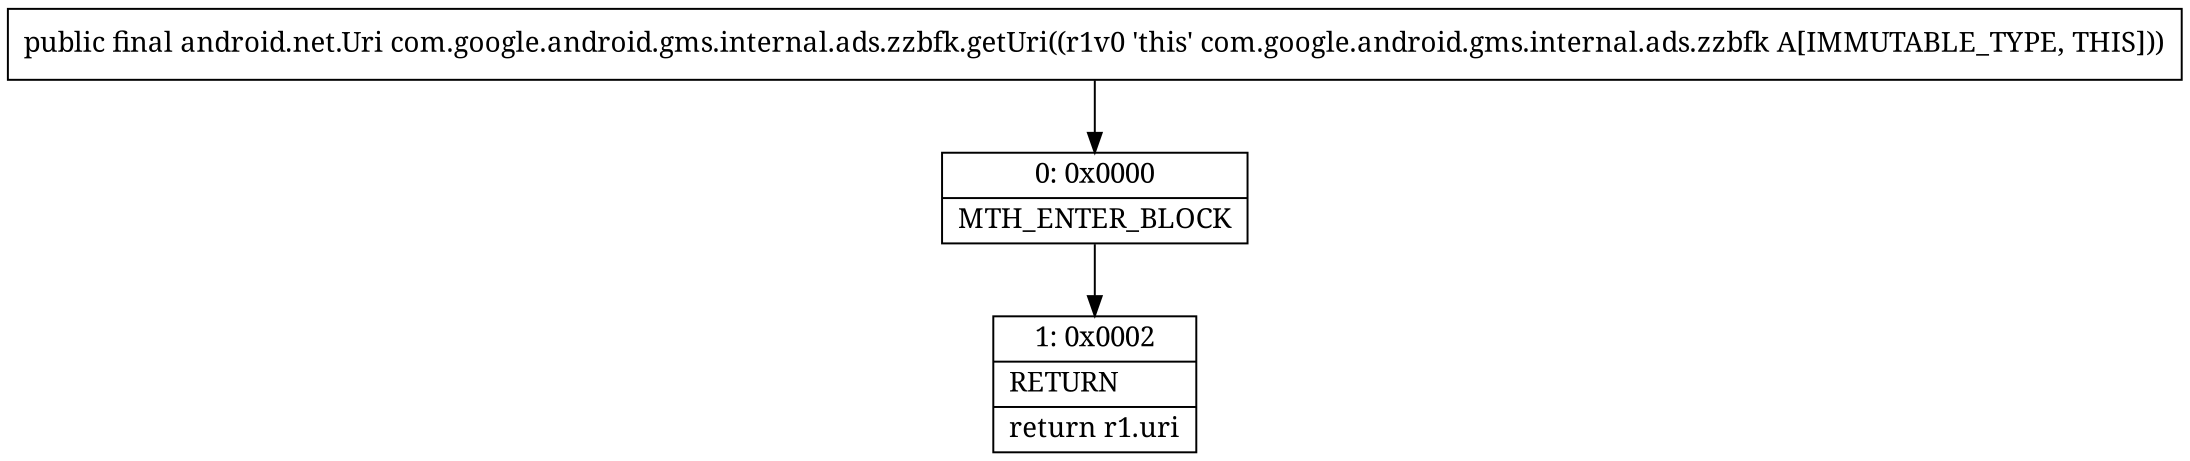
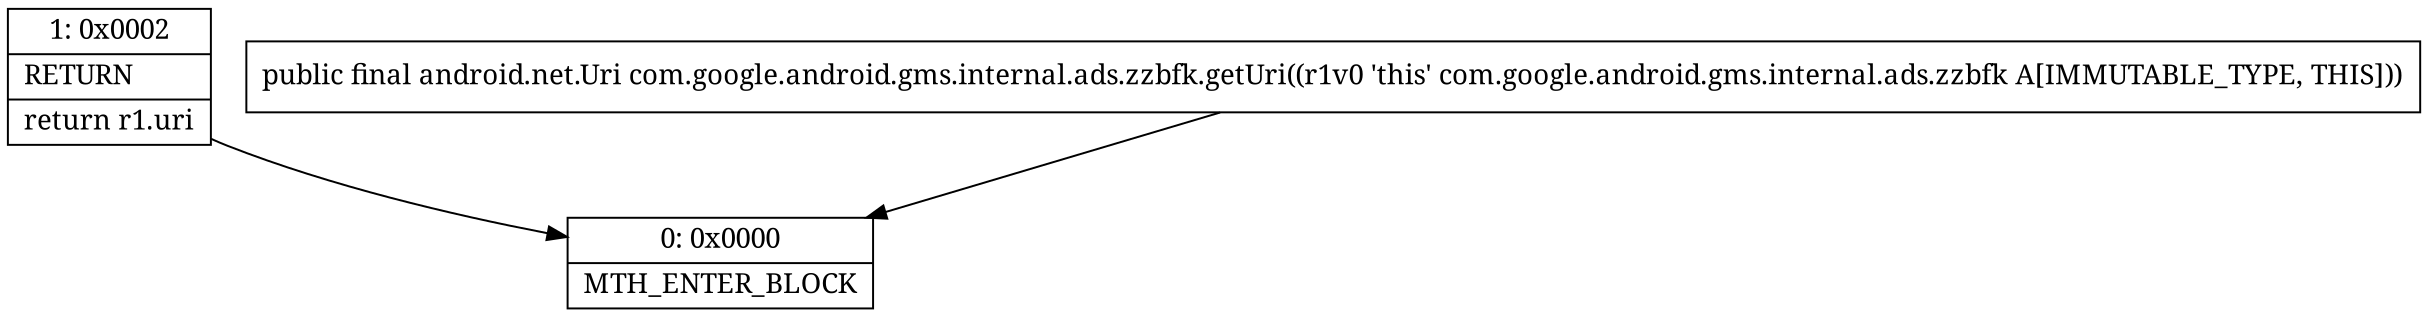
edge "0: 0x0000" -> "1: 0x0002": reversed
